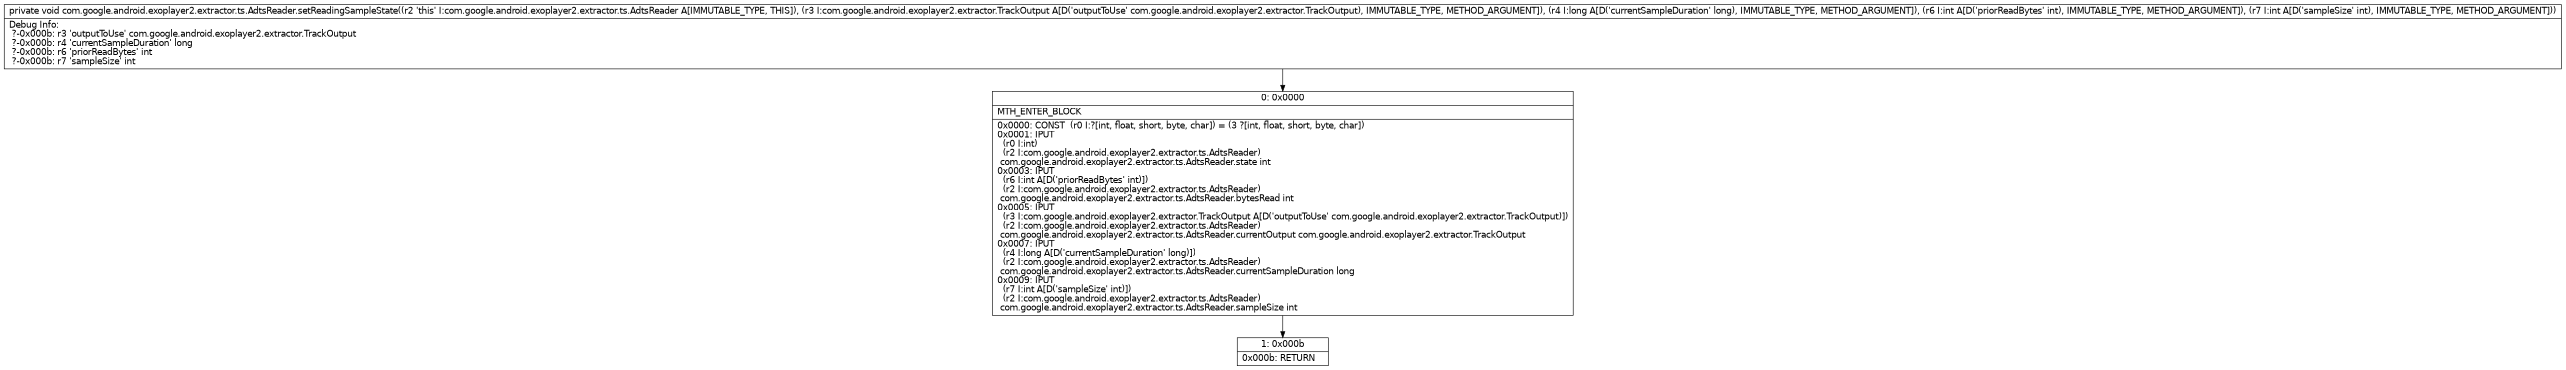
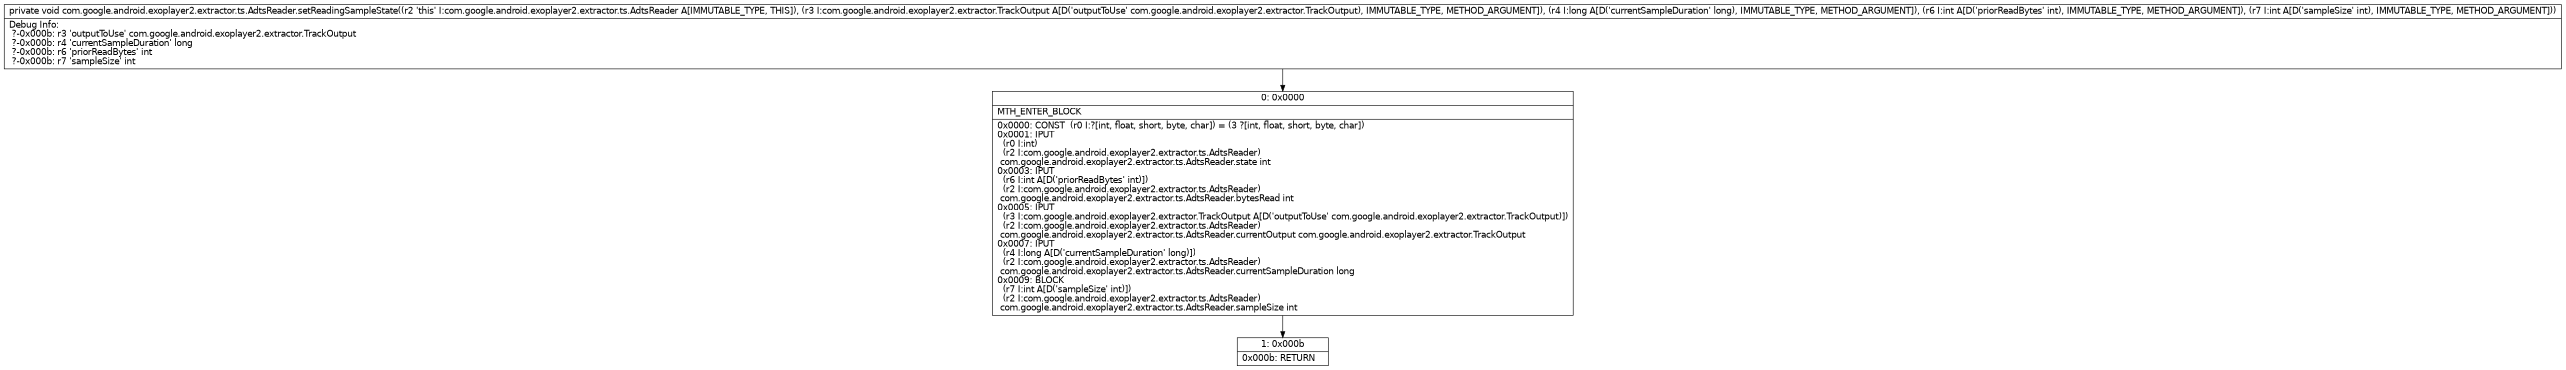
node "0: 0x0000": text "0x0009: IPUT" -> "0x0009: BLOCK"
